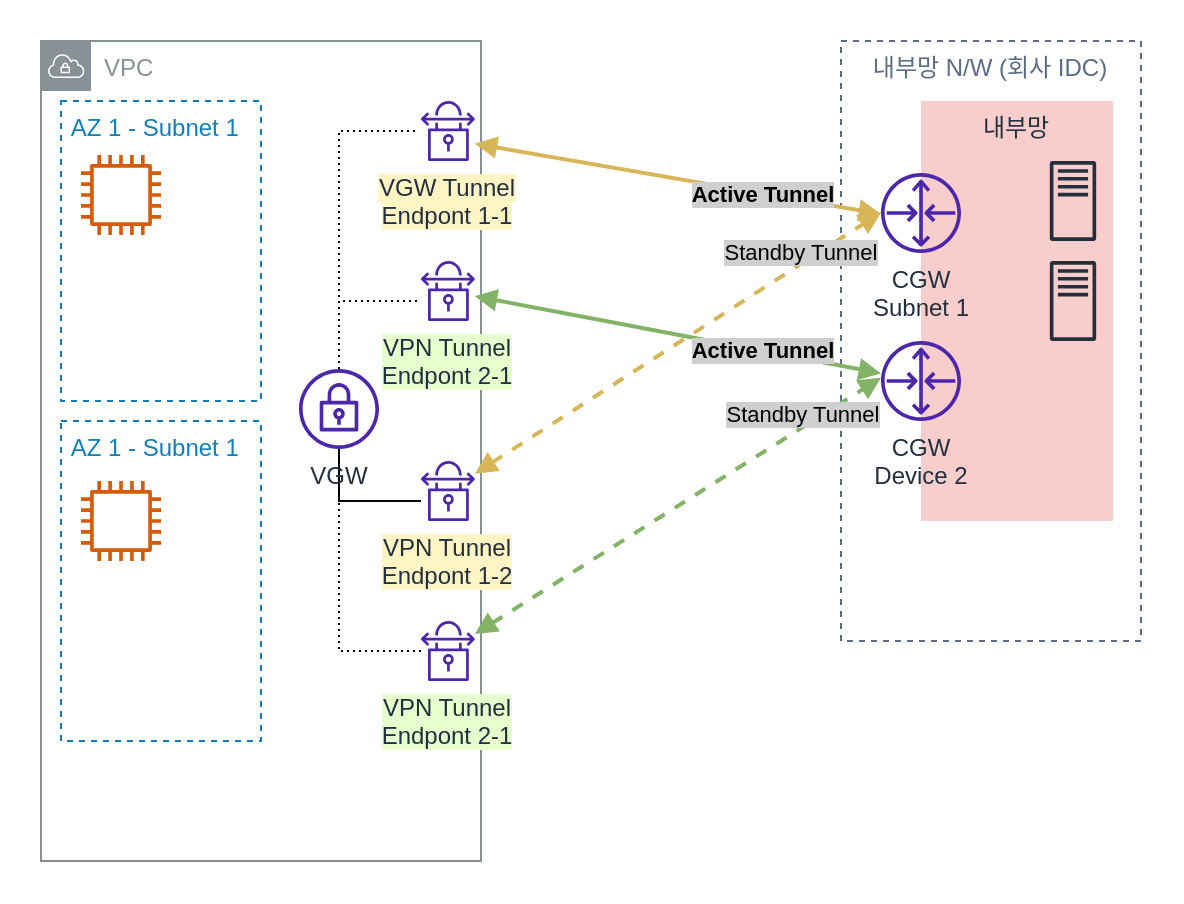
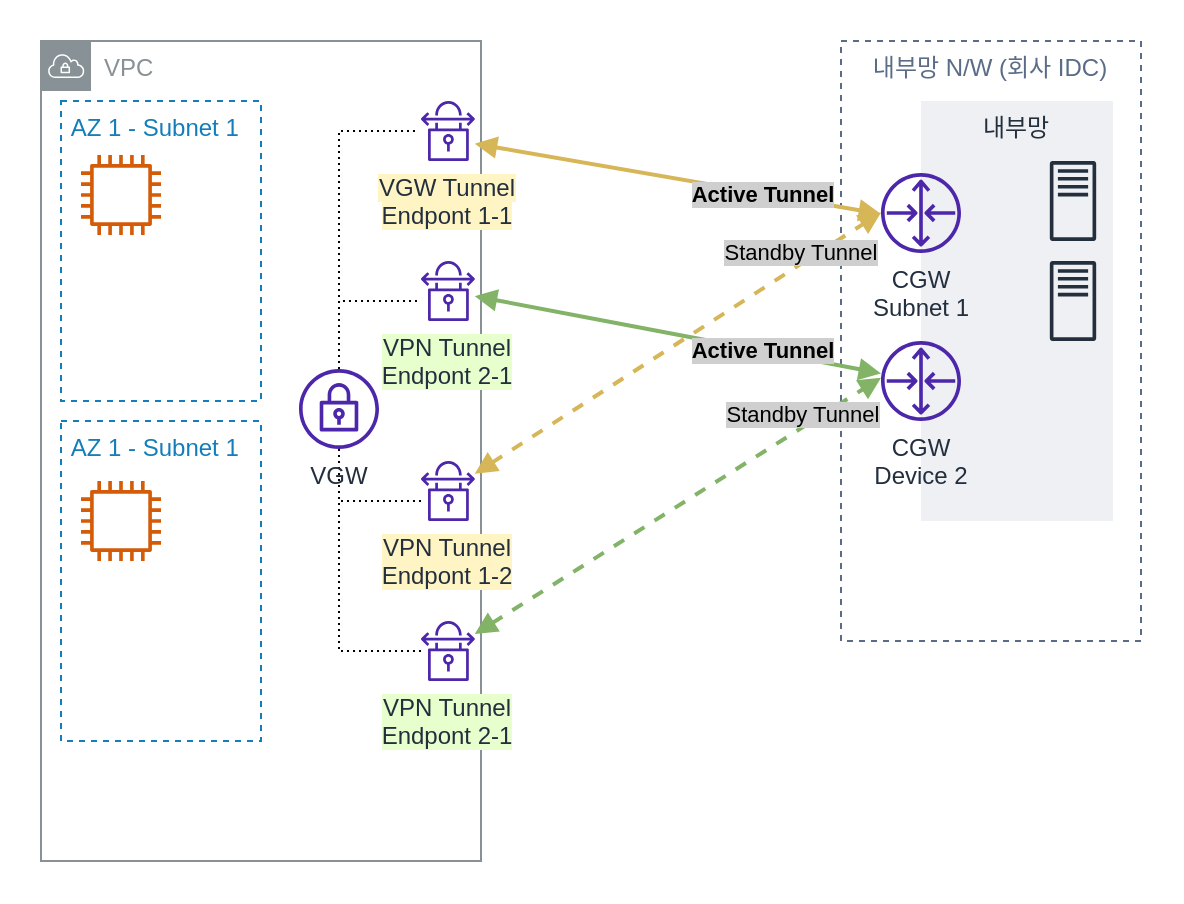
node "내부망": fillcolor #f8cecc -> #eff0f3
edge "VGW" -- "VPN Tunnel Endpont 1-2": style solid -> dashed
